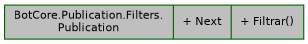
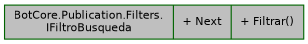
node "BotCore.Publication.Filters.": text "Publication" -> "IFiltroBusqueda"
